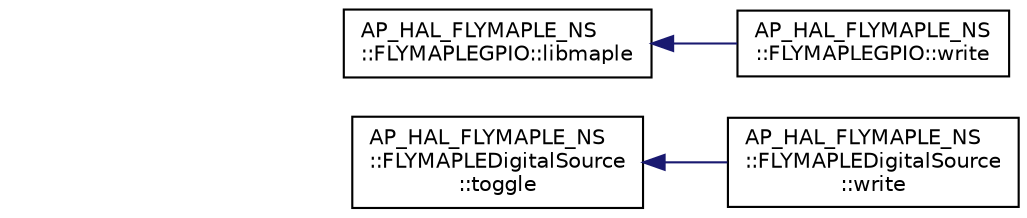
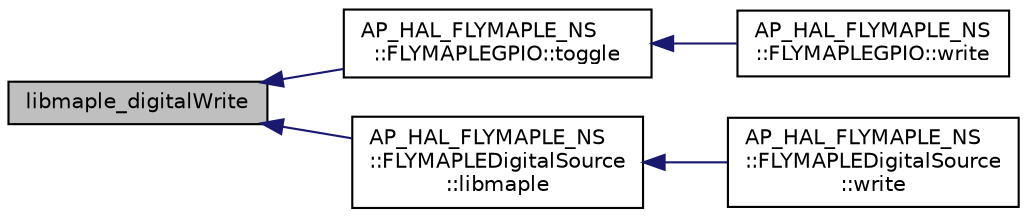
node "AP_HAL_FLYMAPLE_NS ::FLYMAPLEGPIO::libmaple": label "AP_HAL_FLYMAPLE_NS ::FLYMAPLEGPIO::libmaple" -> "AP_HAL_FLYMAPLE_NS ::FLYMAPLEGPIO::toggle"
node "libmaple_digitalWrite": added
node "AP_HAL_FLYMAPLE_NS ::FLYMAPLEDigitalSource ::toggle": label "AP_HAL_FLYMAPLE_NS ::FLYMAPLEDigitalSource ::toggle" -> "AP_HAL_FLYMAPLE_NS ::FLYMAPLEDigitalSource ::libmaple"
